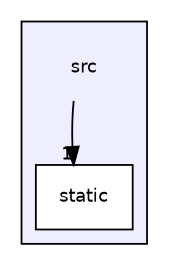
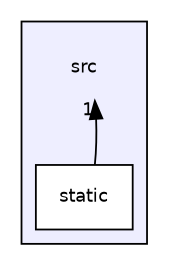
edge "src" -> "static": reversed
